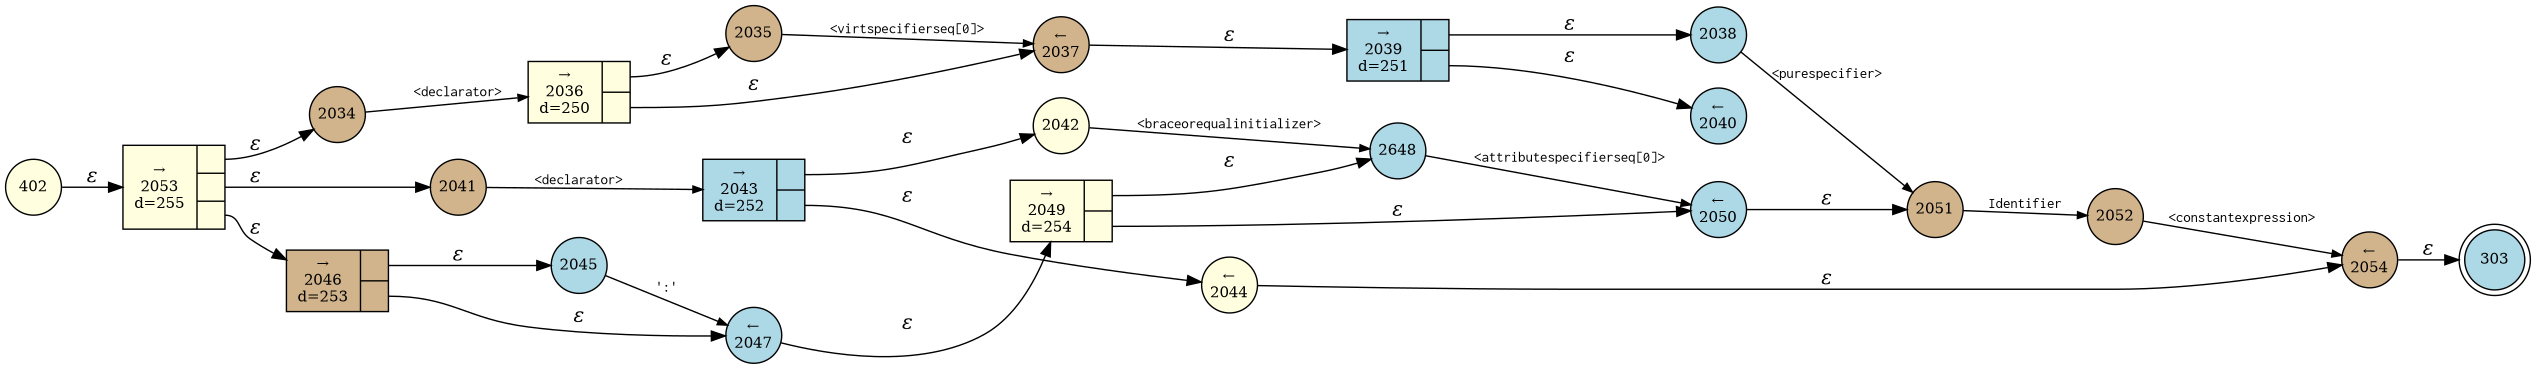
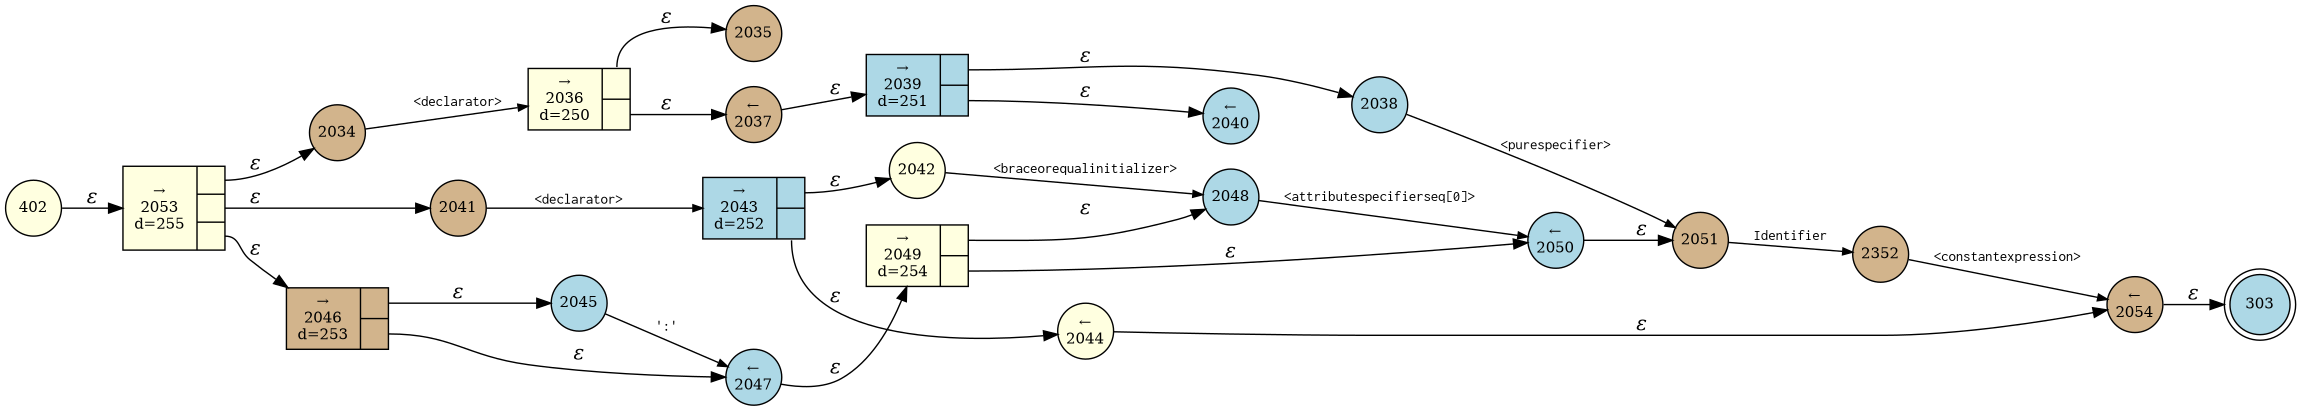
edge "2035" -> "← 2037": removed, label "<virtspecifierseq[0]>"
node "2648": label "2648" -> "2048"
node "2052": label "2052" -> "2352"
